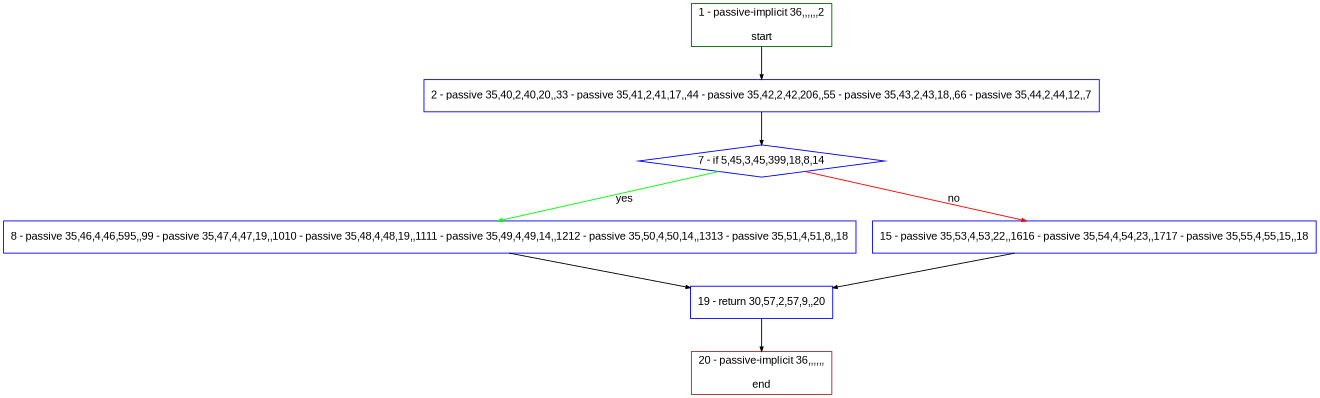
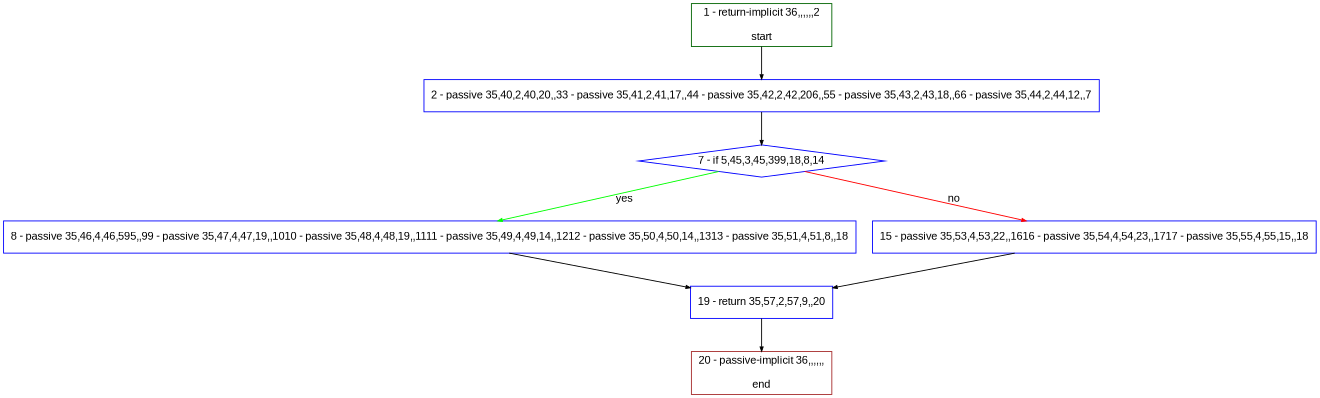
node "1 - passive-implicit 36,,,,,,2 start": label "1 - passive-implicit 36,,,,,,2 start" -> "1 - return-implicit 36,,,,,,2 start"
node "19 - return 30,57,2,57,9,,20": label "19 - return 30,57,2,57,9,,20" -> "19 - return 35,57,2,57,9,,20"
